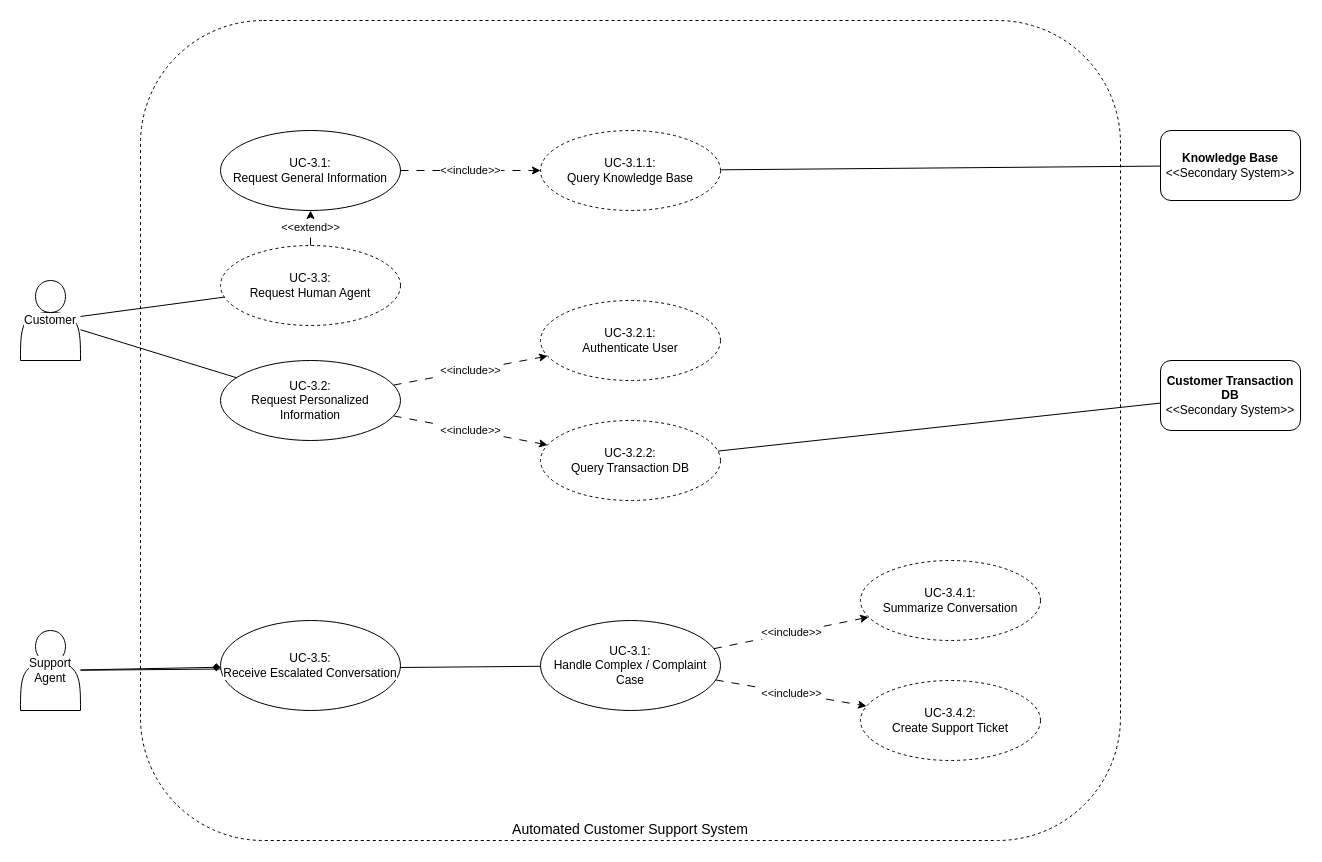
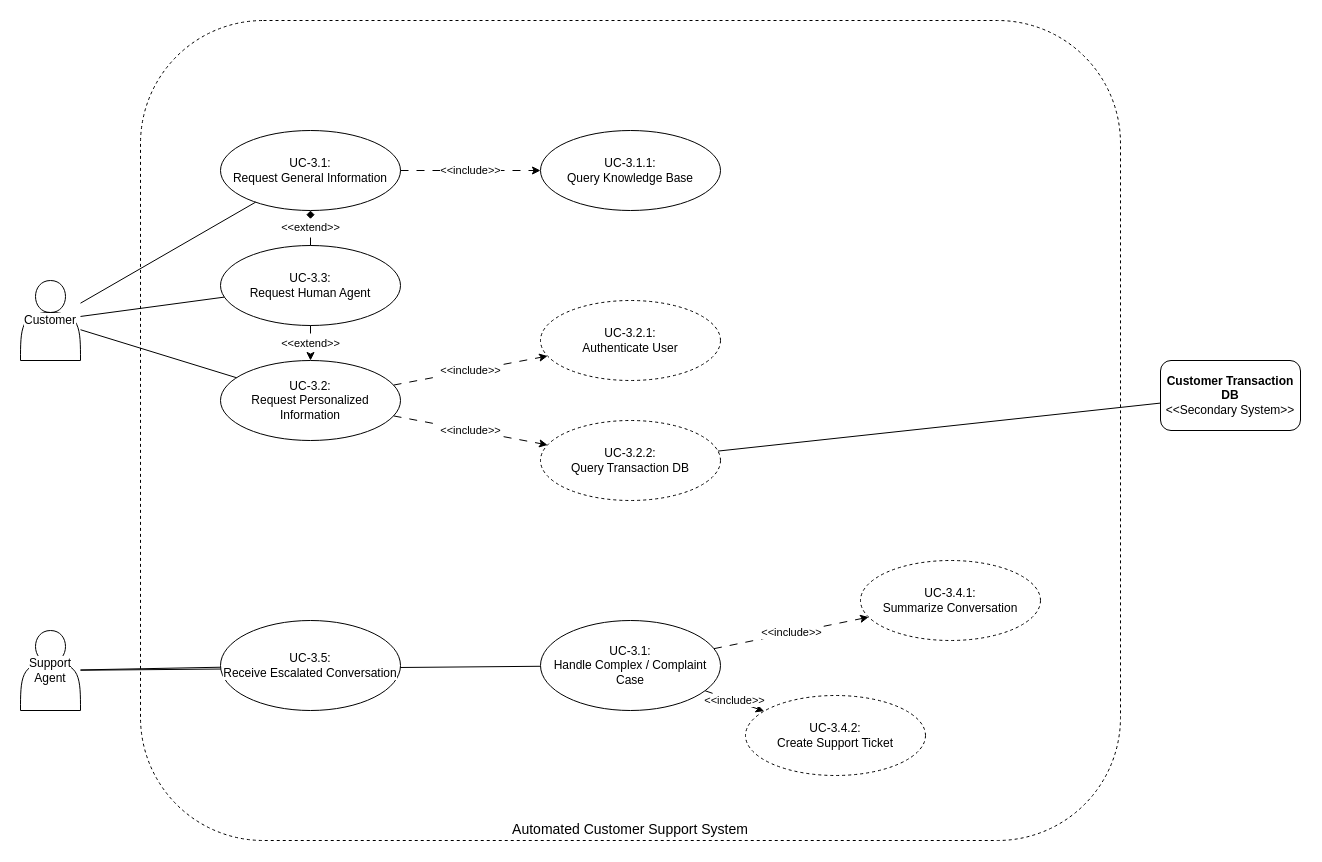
node "Knowledge Base <<Secondary System>>": removed
edge "Knowledge Base <<Secondary System>>" -- "UC-3.1.1: Query Knowledge Base": removed
node "UC-3.1.1: Query Knowledge Base": style dashed -> solid
edge "UC-3.3: Request Human Agent" -> "UC-3.1: Request General Information": arrowhead classic -> diamond
edge "UC-3.1: Request General Information" -- "Customer": added
node "UC-3.3: Request Human Agent": style dashed -> solid
edge "UC-3.3: Request Human Agent" -> "UC-3.2: Request Personalized Information": added, label "<<extend>>"
edge "Support Agent" -> "UC-3.5: Receive Escalated Conversation": arrowhead diamond -> none
node "UC-3.4.2: Create Support Ticket": moved (951, 721) -> (836, 736)
